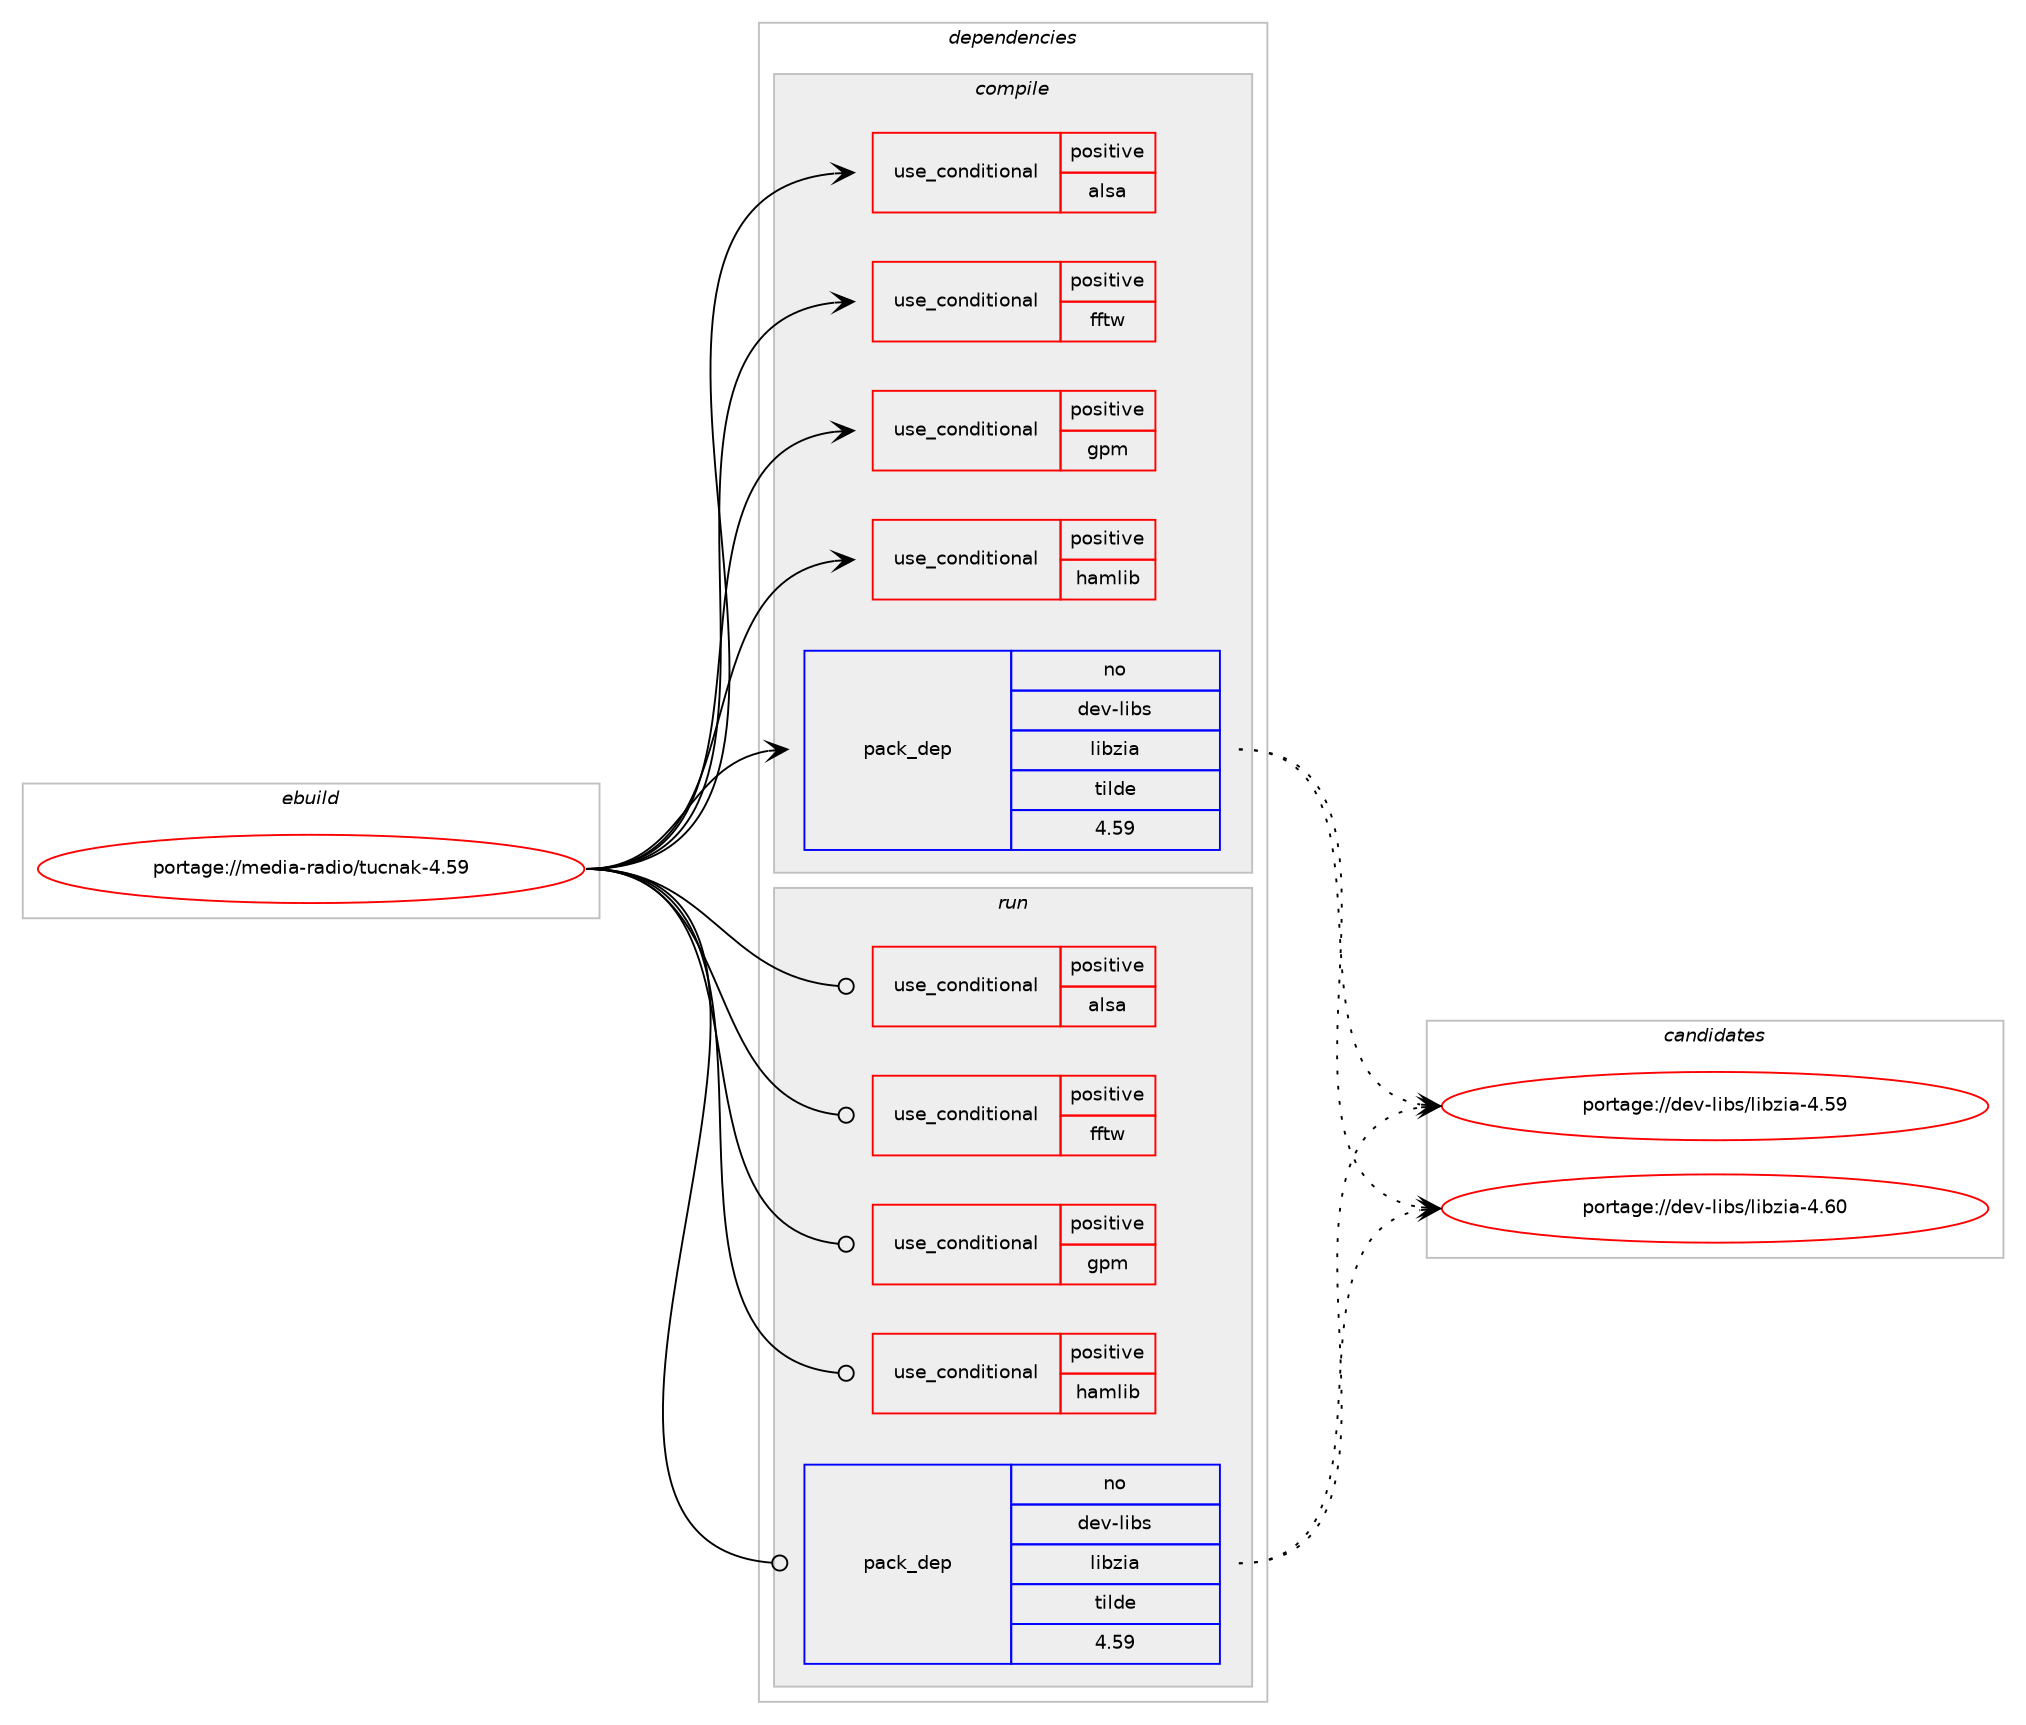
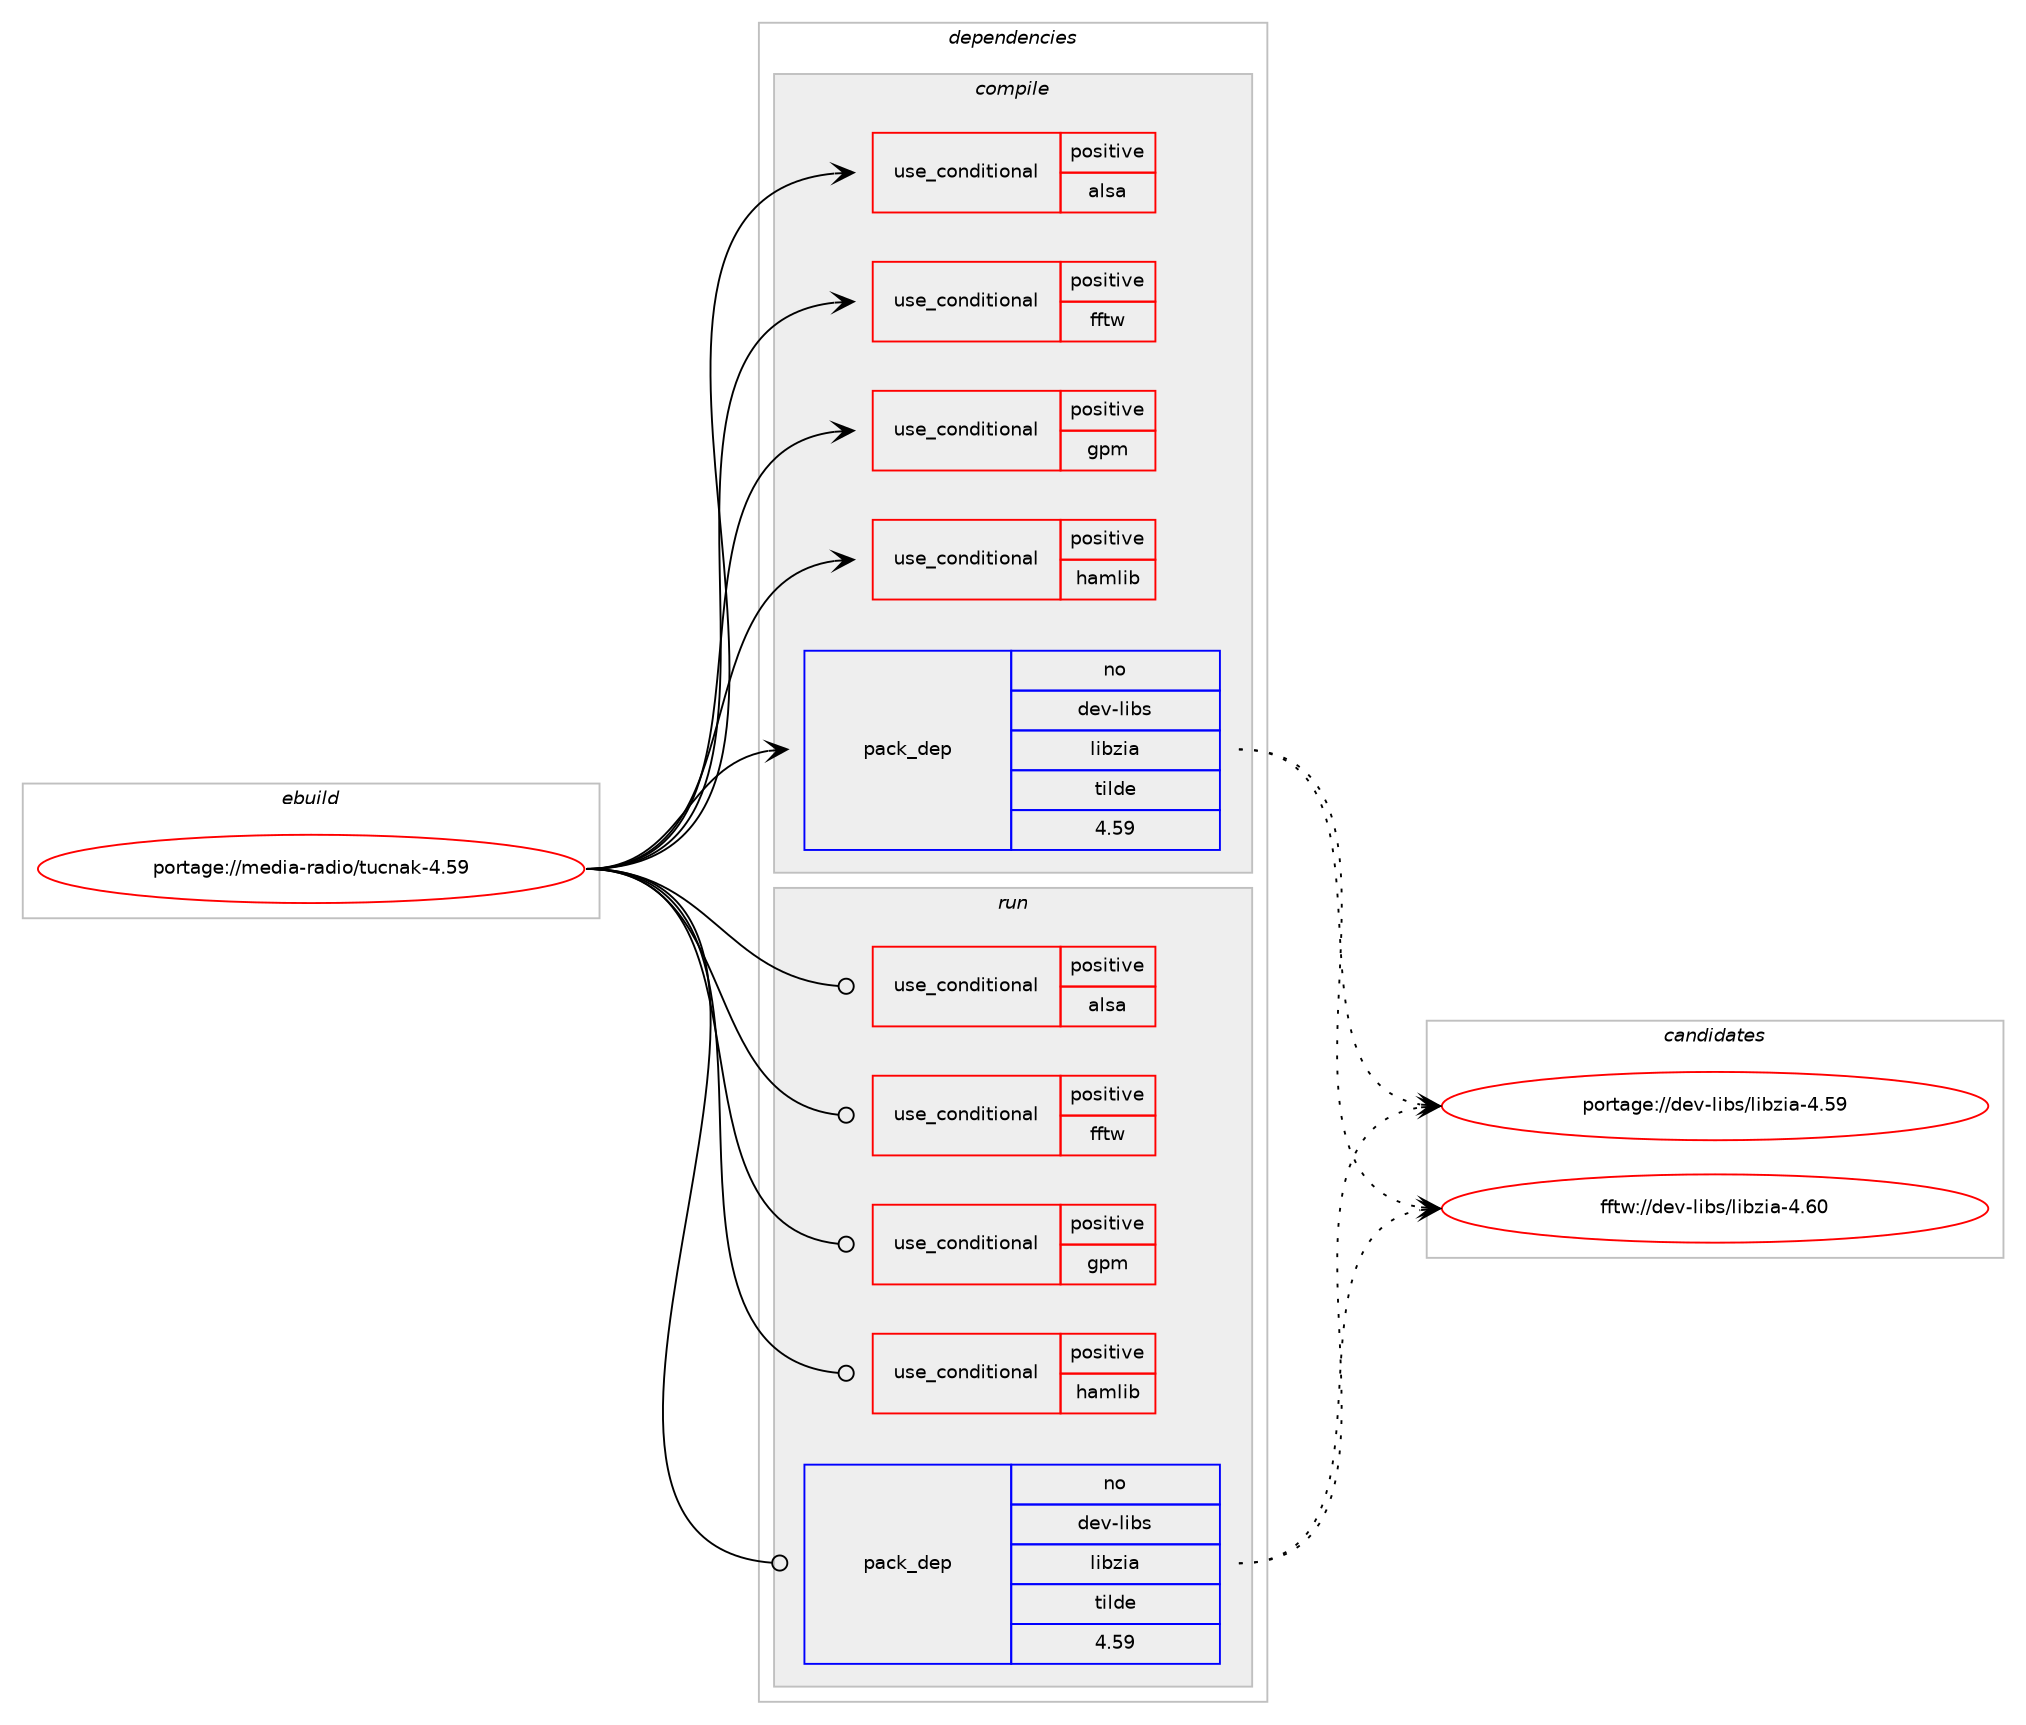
node "portage://dev-libs/libzia-4.60": label "portage://dev-libs/libzia-4.60" -> "fftw://dev-libs/libzia-4.60"
